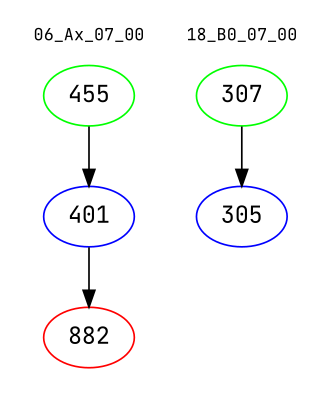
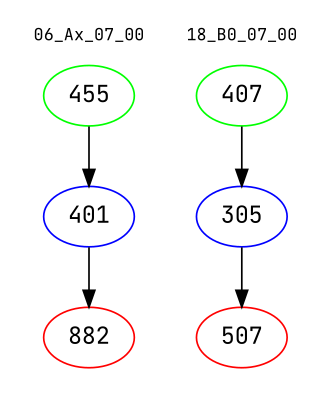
node "307": label "307" -> "407"
node "507": added
